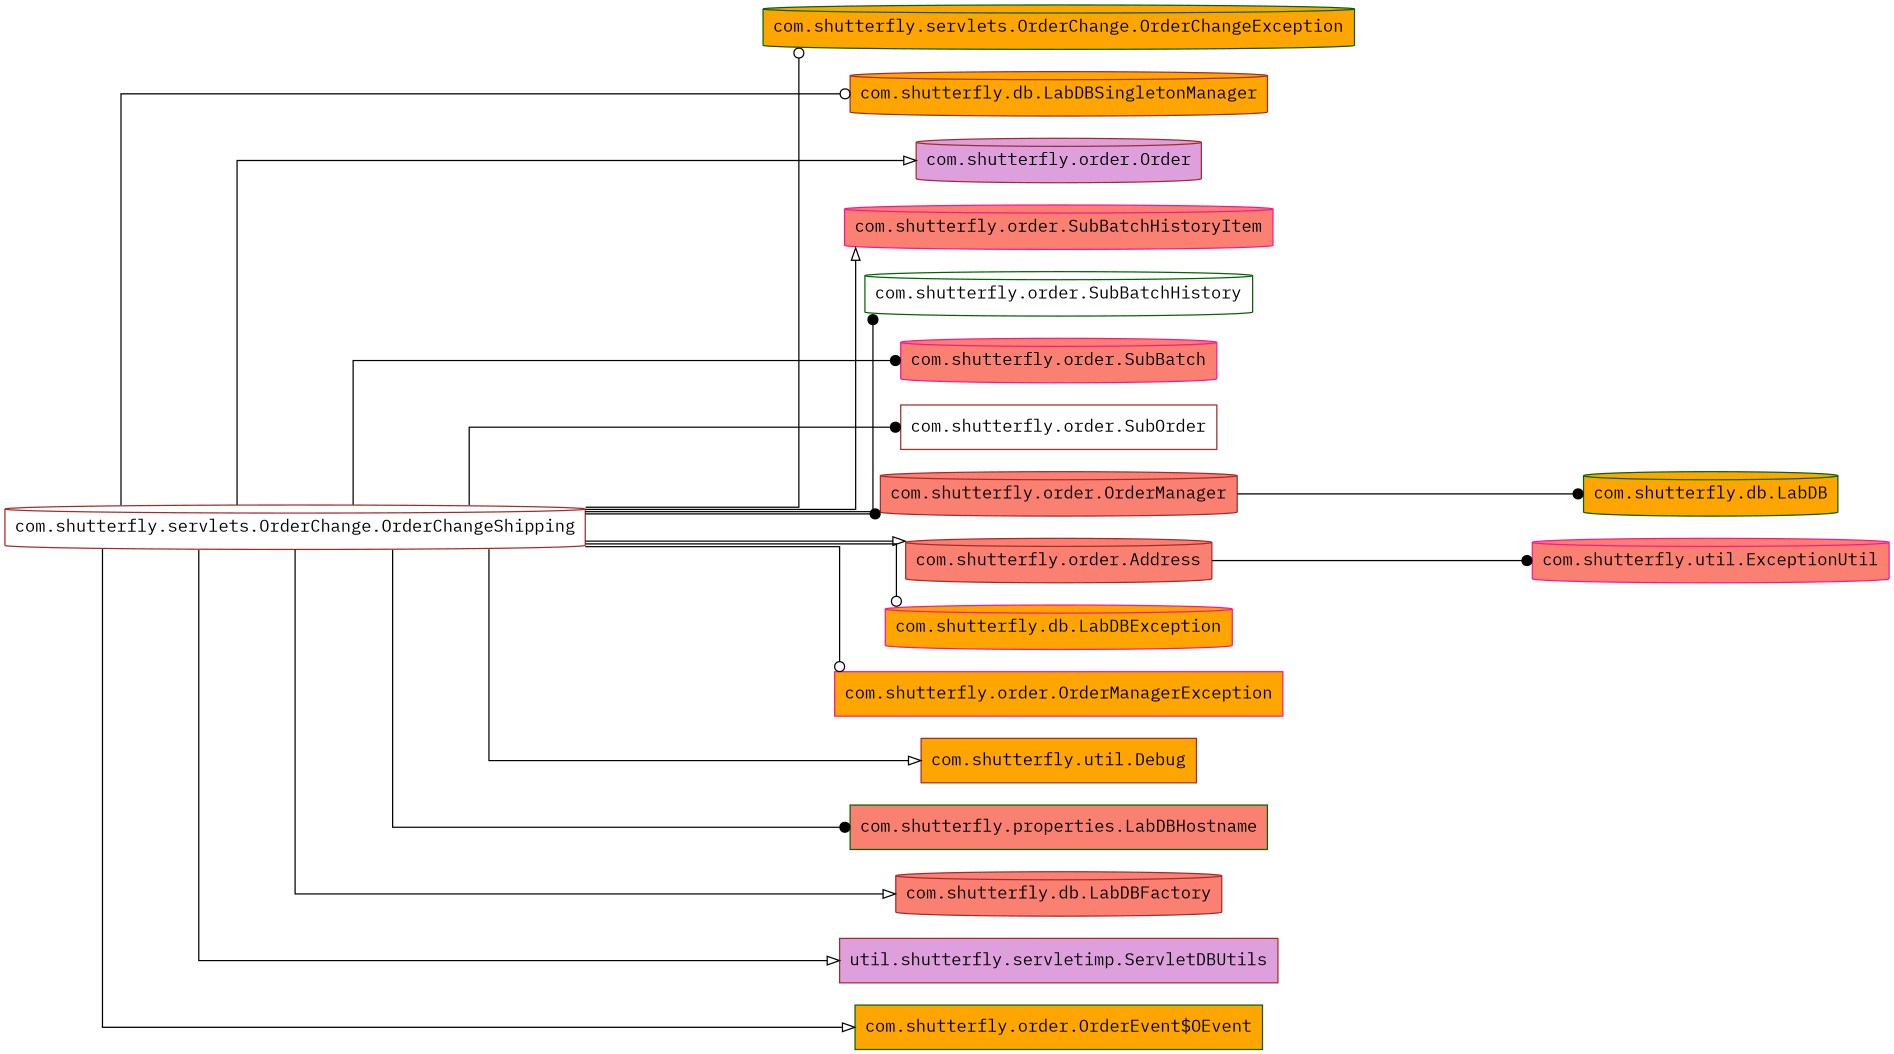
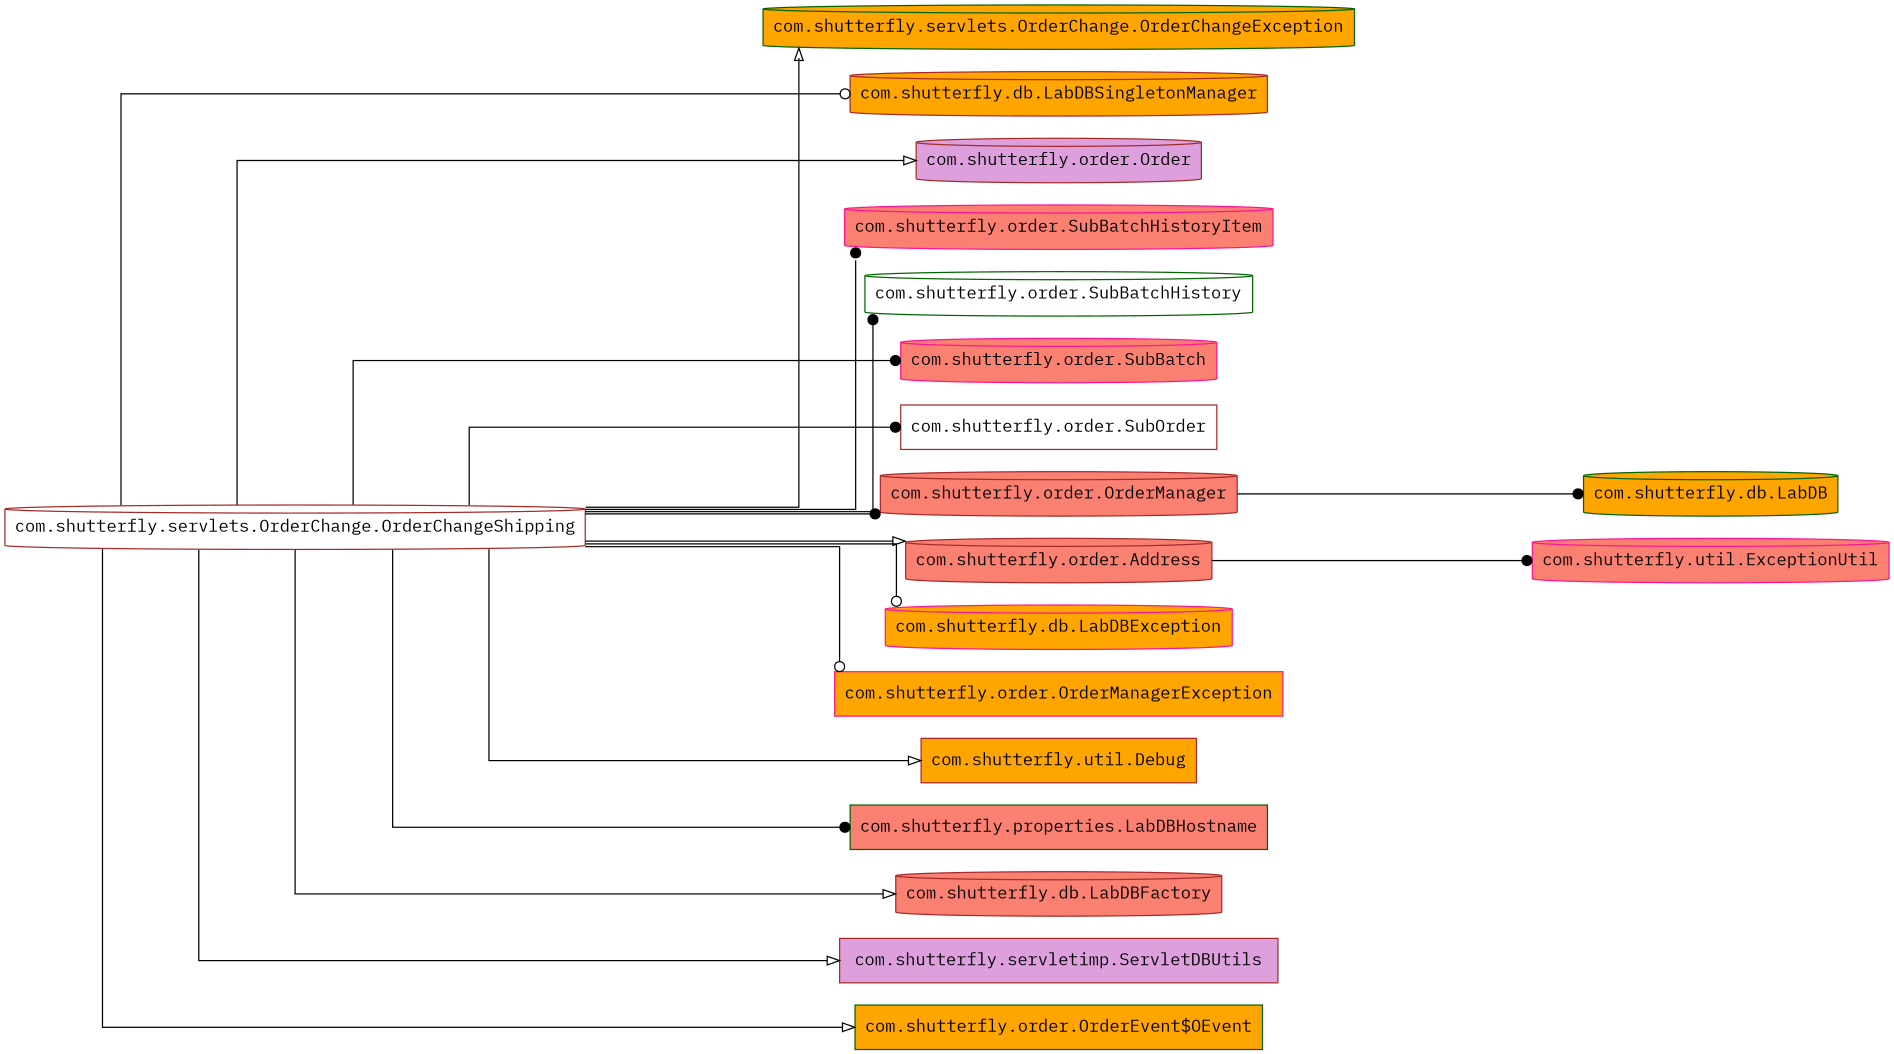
edge "com.shutterfly.servlets.OrderChange.OrderChangeShipping" -> "com.shutterfly.servlets.OrderChange.OrderChangeException": arrowhead odot -> onormal
edge "com.shutterfly.servlets.OrderChange.OrderChangeShipping" -> "com.shutterfly.order.SubBatchHistoryItem": arrowhead onormal -> dot
node "util.shutterfly.servletimp.ServletDBUtils": label "util.shutterfly.servletimp.ServletDBUtils" -> "com.shutterfly.servletimp.ServletDBUtils"
